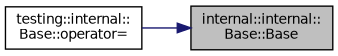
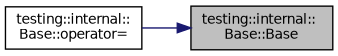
node "internal::internal:: Base::Base": label "internal::internal:: Base::Base" -> "testing::internal:: Base::Base"
